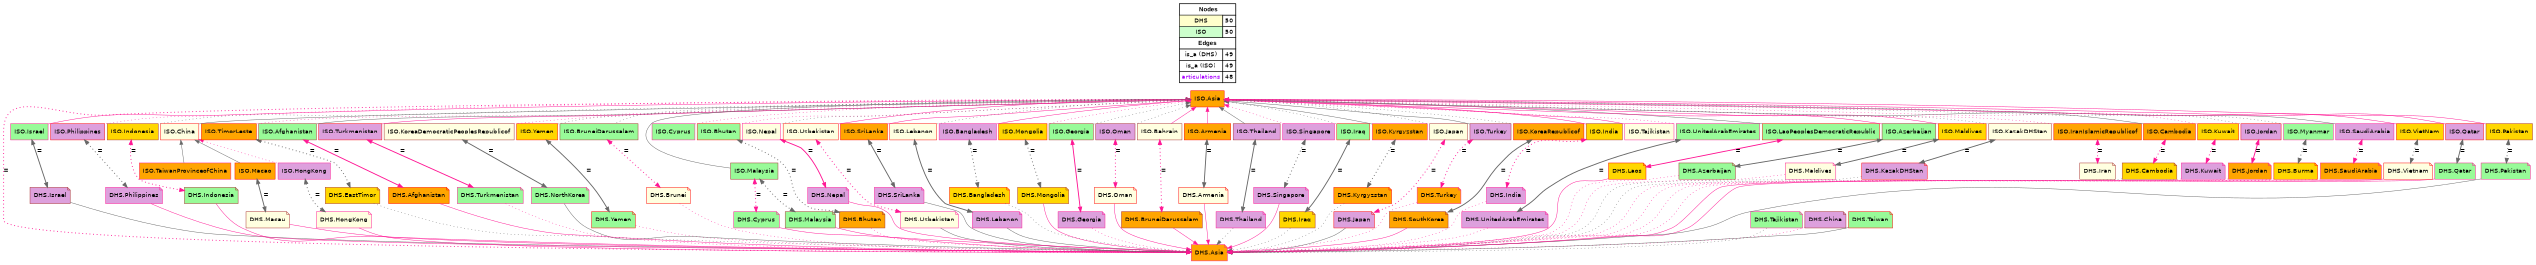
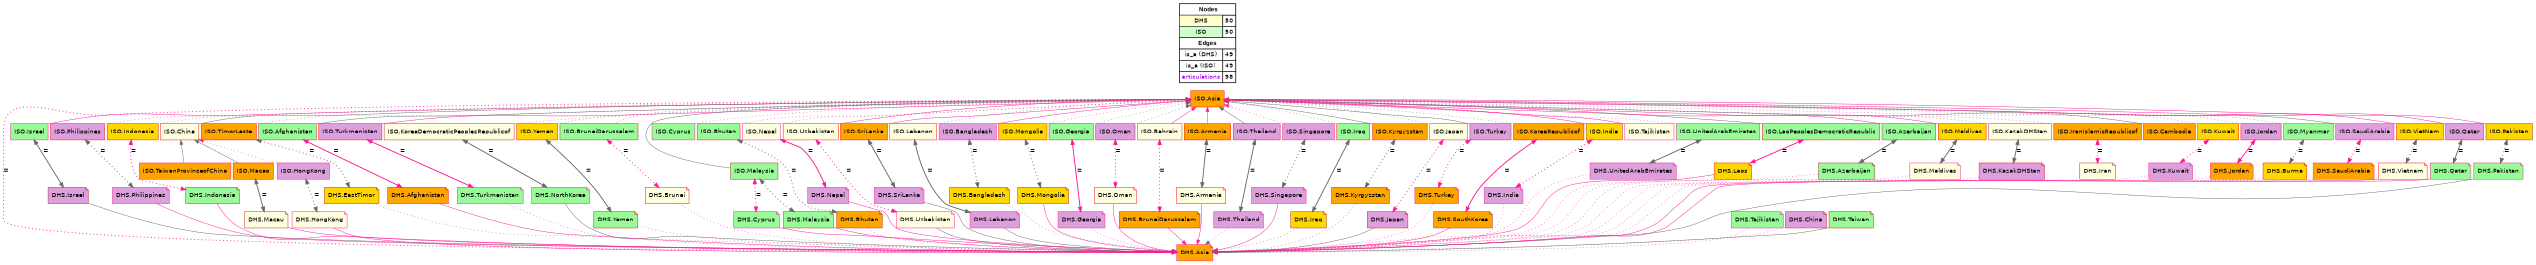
node "Nodes": text "48" -> "98"
node "DHS.Cambodia": removed
edge "ISO.KoreaRepublicof" -- "DHS.SouthKorea": color gray40 -> deeppink
